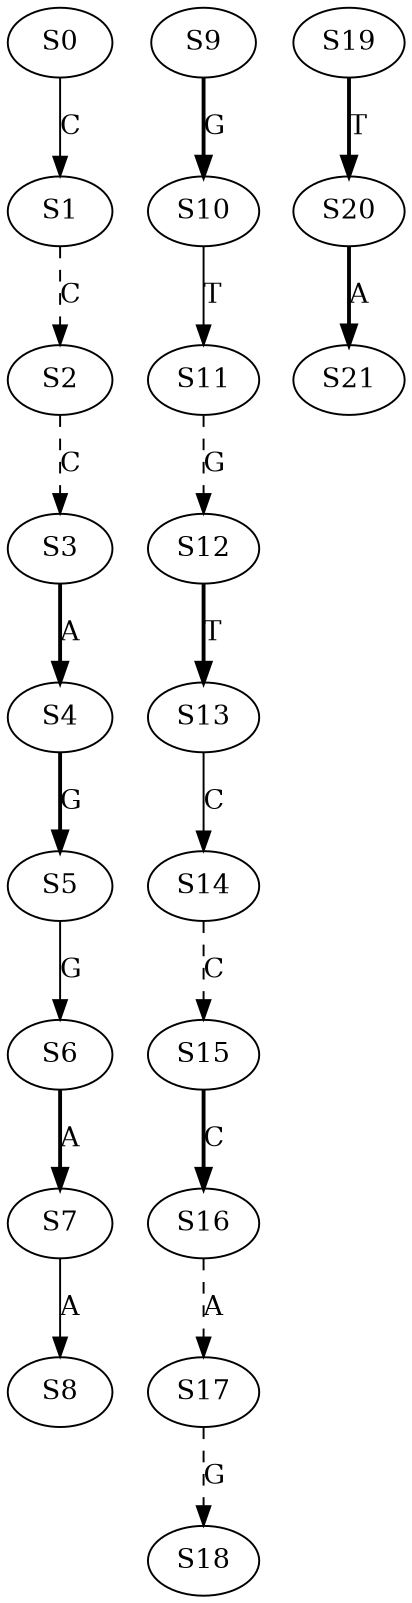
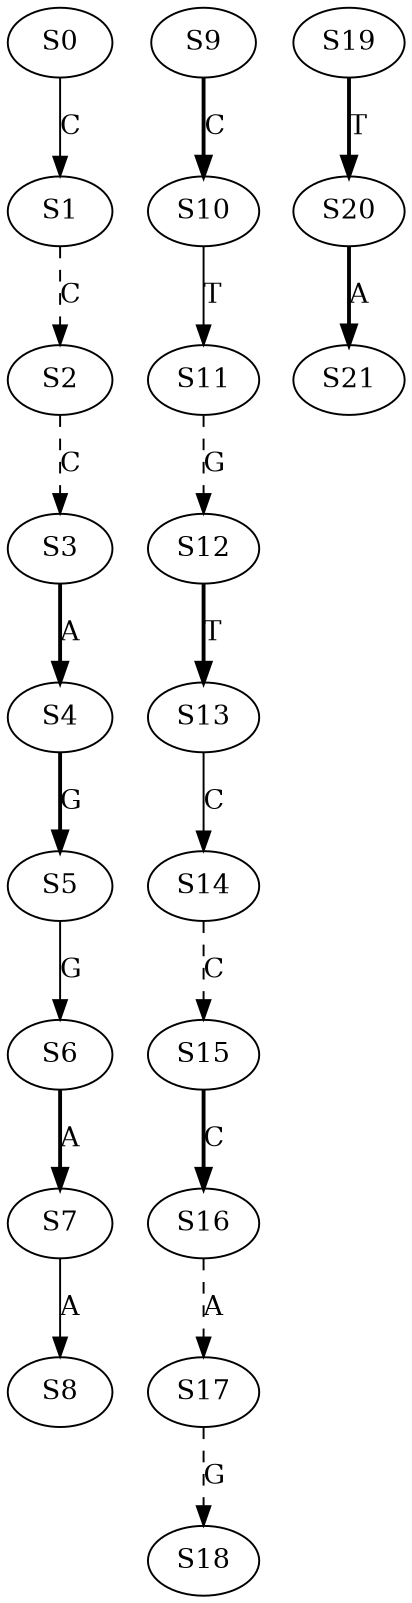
edge "S9" -> "S10": label "G" -> "C"
